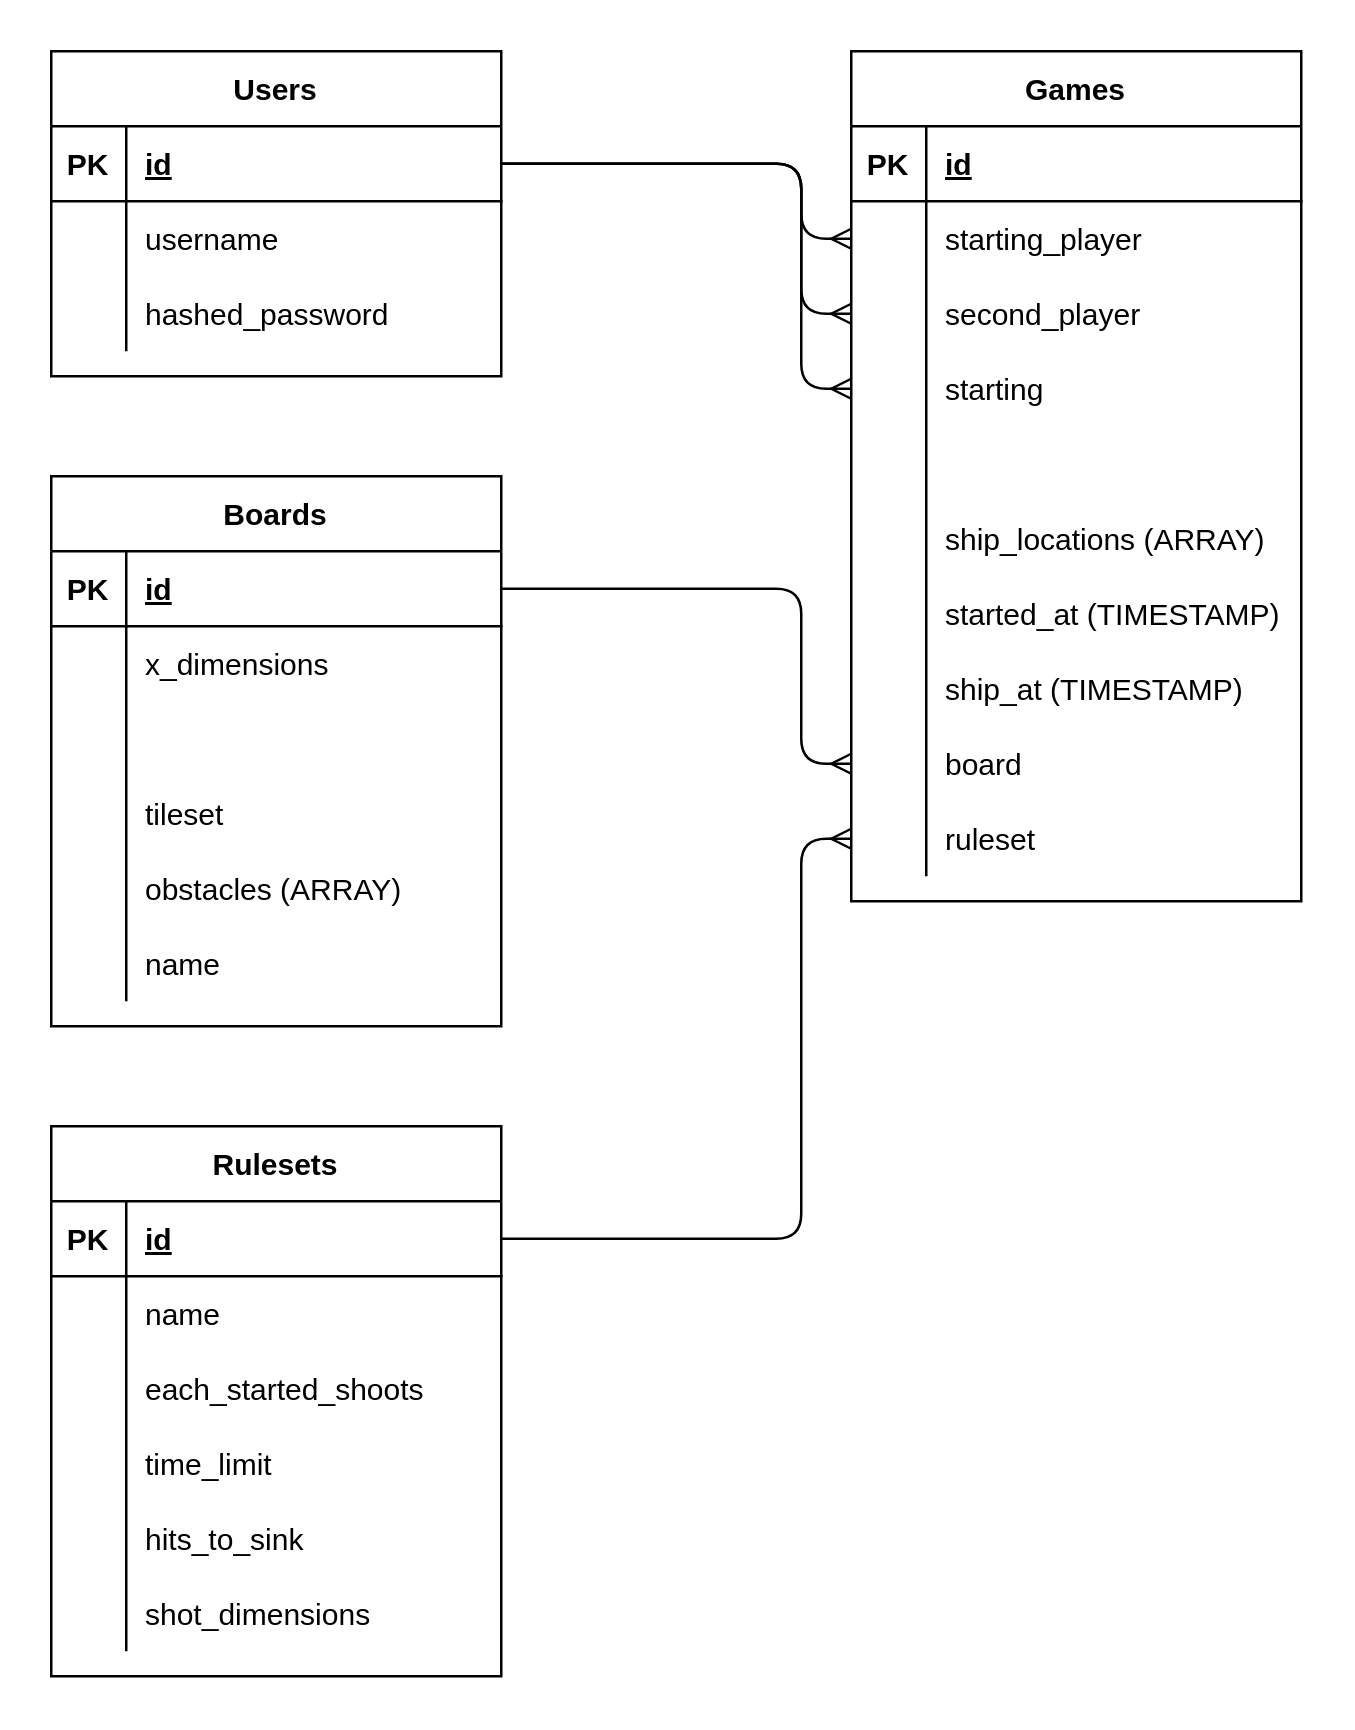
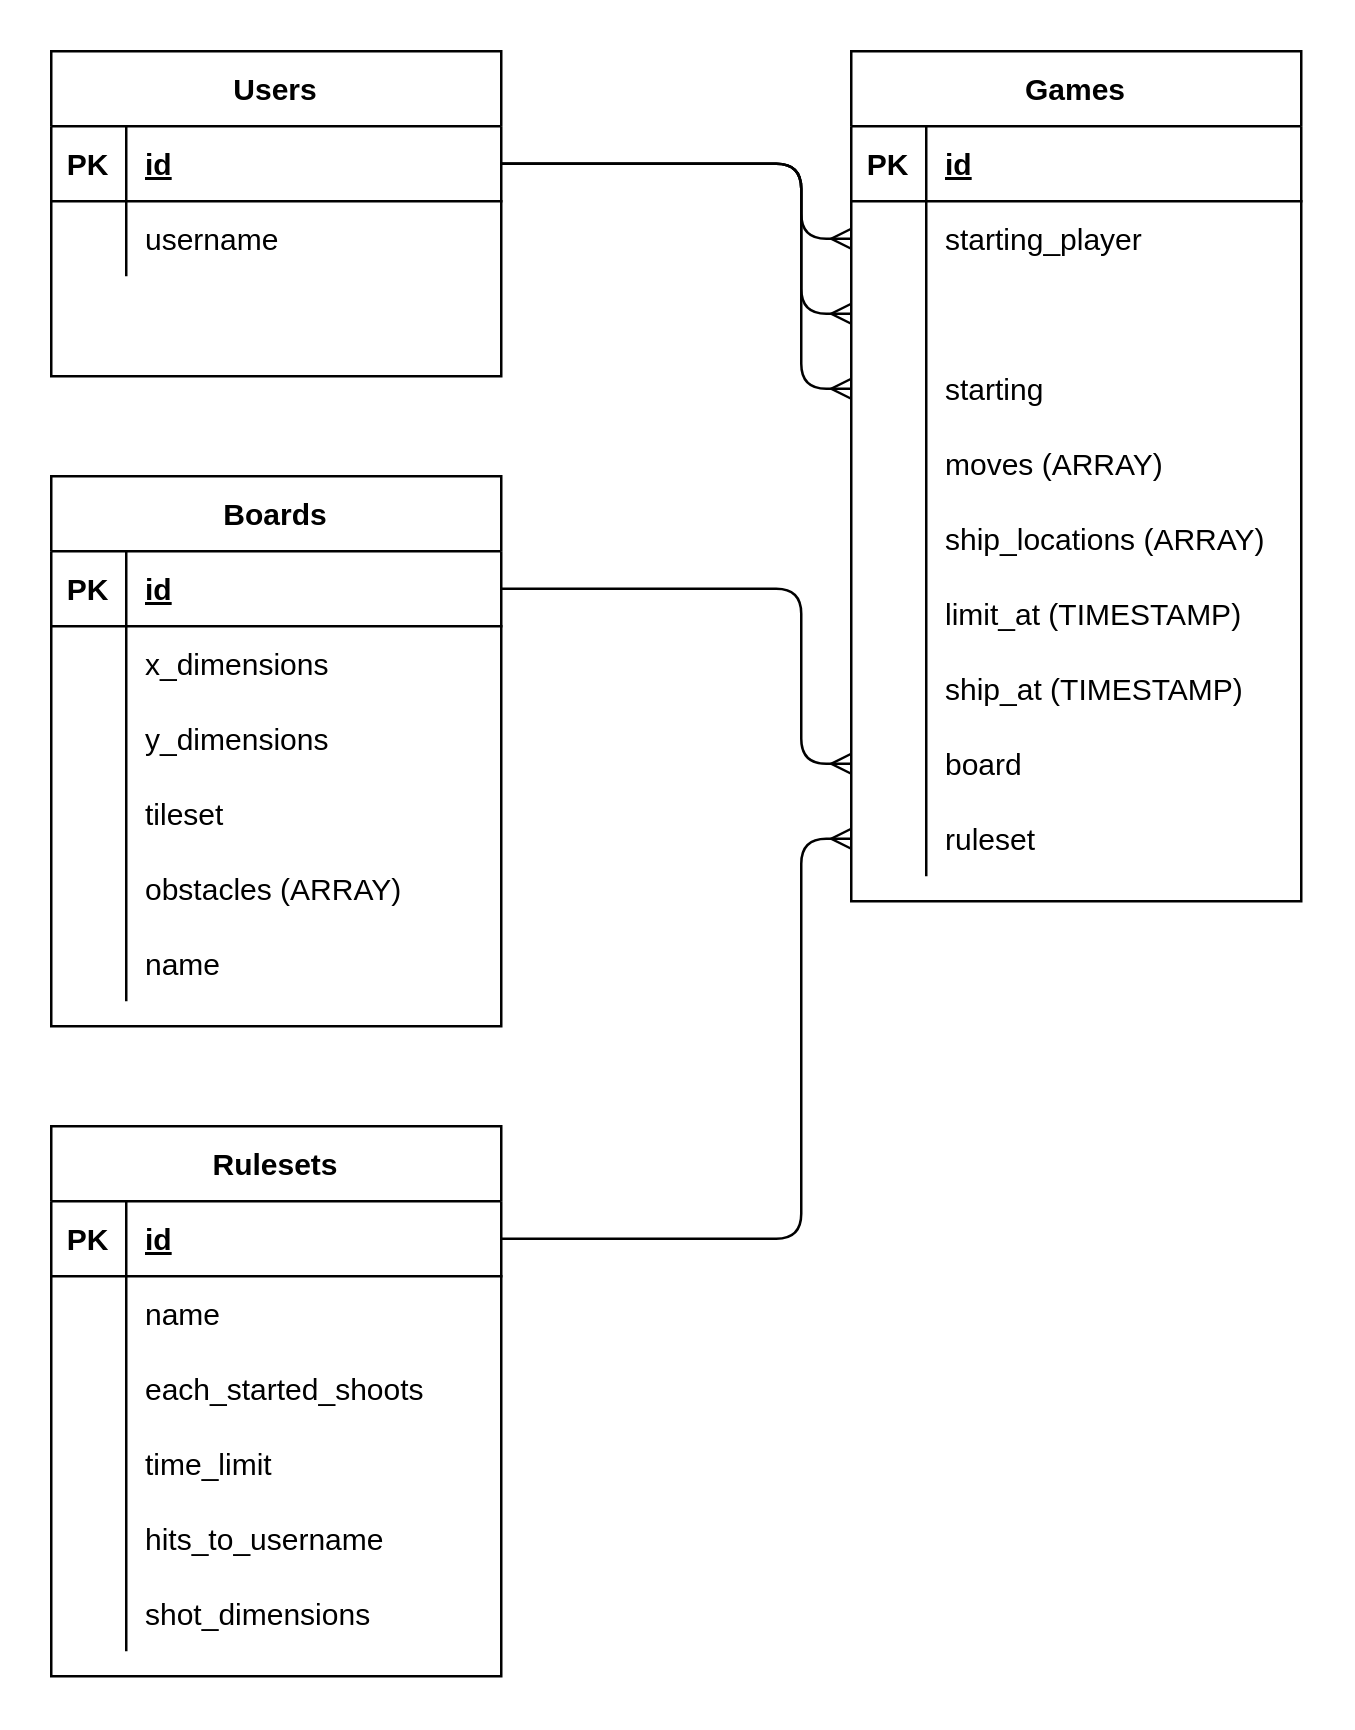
node "hashed_password": removed
node "second_player": removed
node "moves (ARRAY)": added
node "started_at (TIMESTAMP)": label "started_at (TIMESTAMP)" -> "limit_at (TIMESTAMP)"
node "y_dimensions": added
node "hits_to_sink": label "hits_to_sink" -> "hits_to_username"
